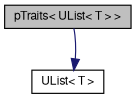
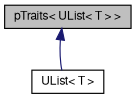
edge "pTraits< UList< T > >" -> "UList< T >": reversed
